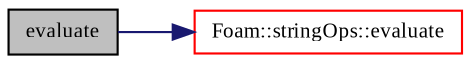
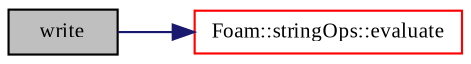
node "evaluate": label "evaluate" -> "write"
